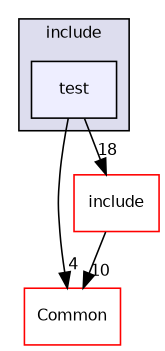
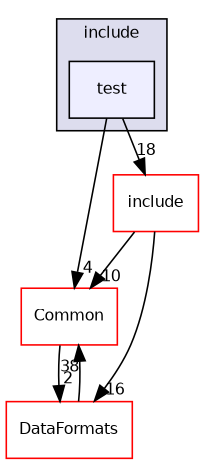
node "DataFormats": added
